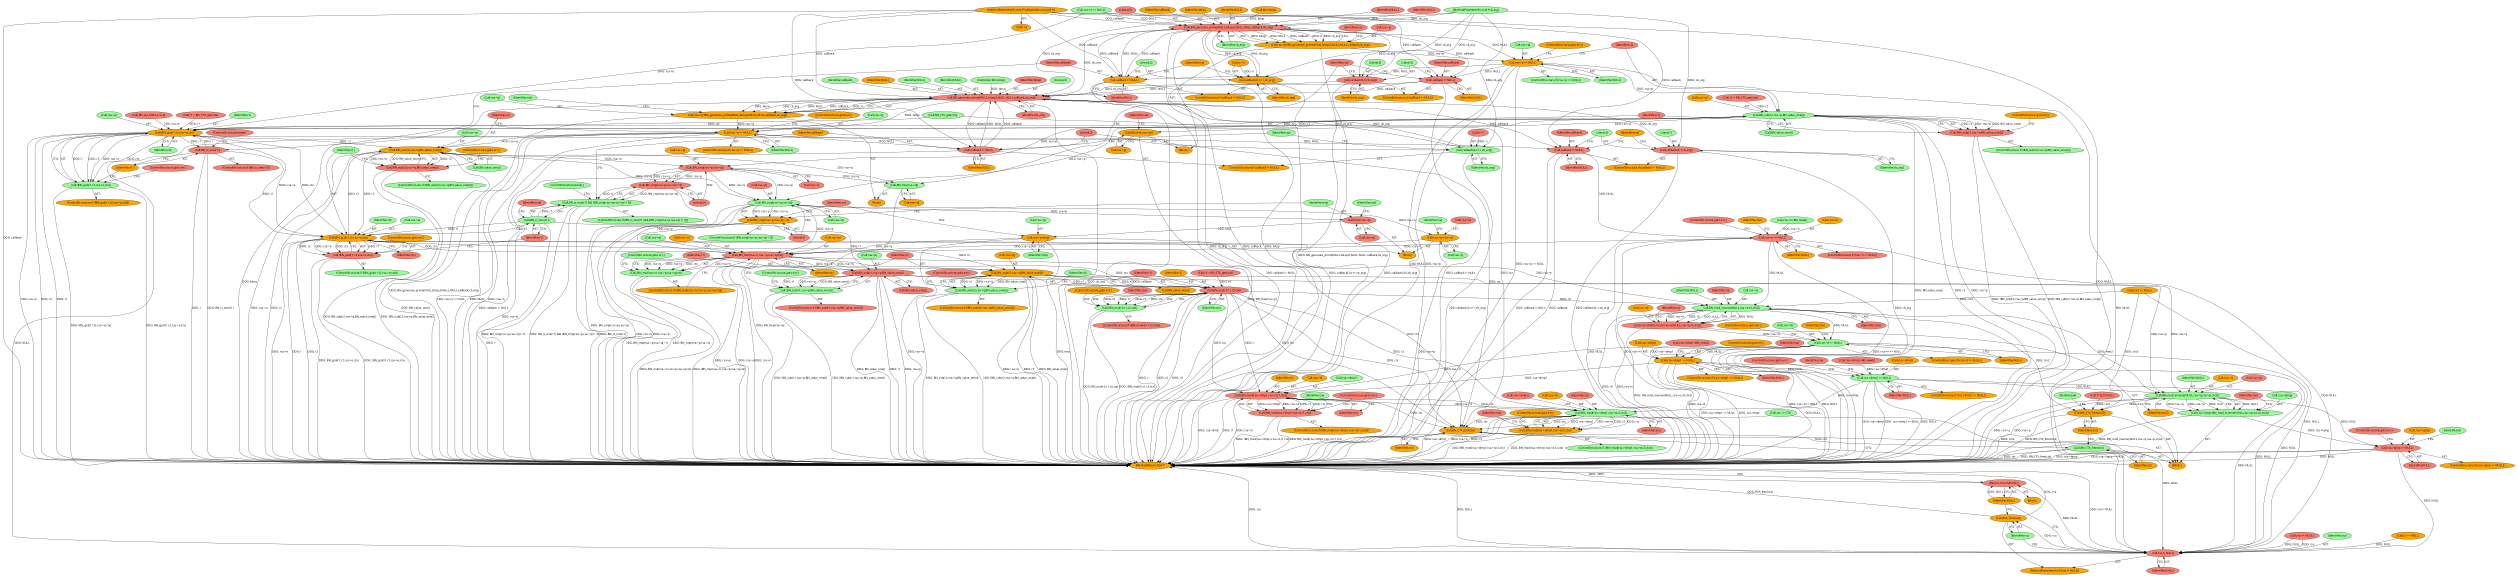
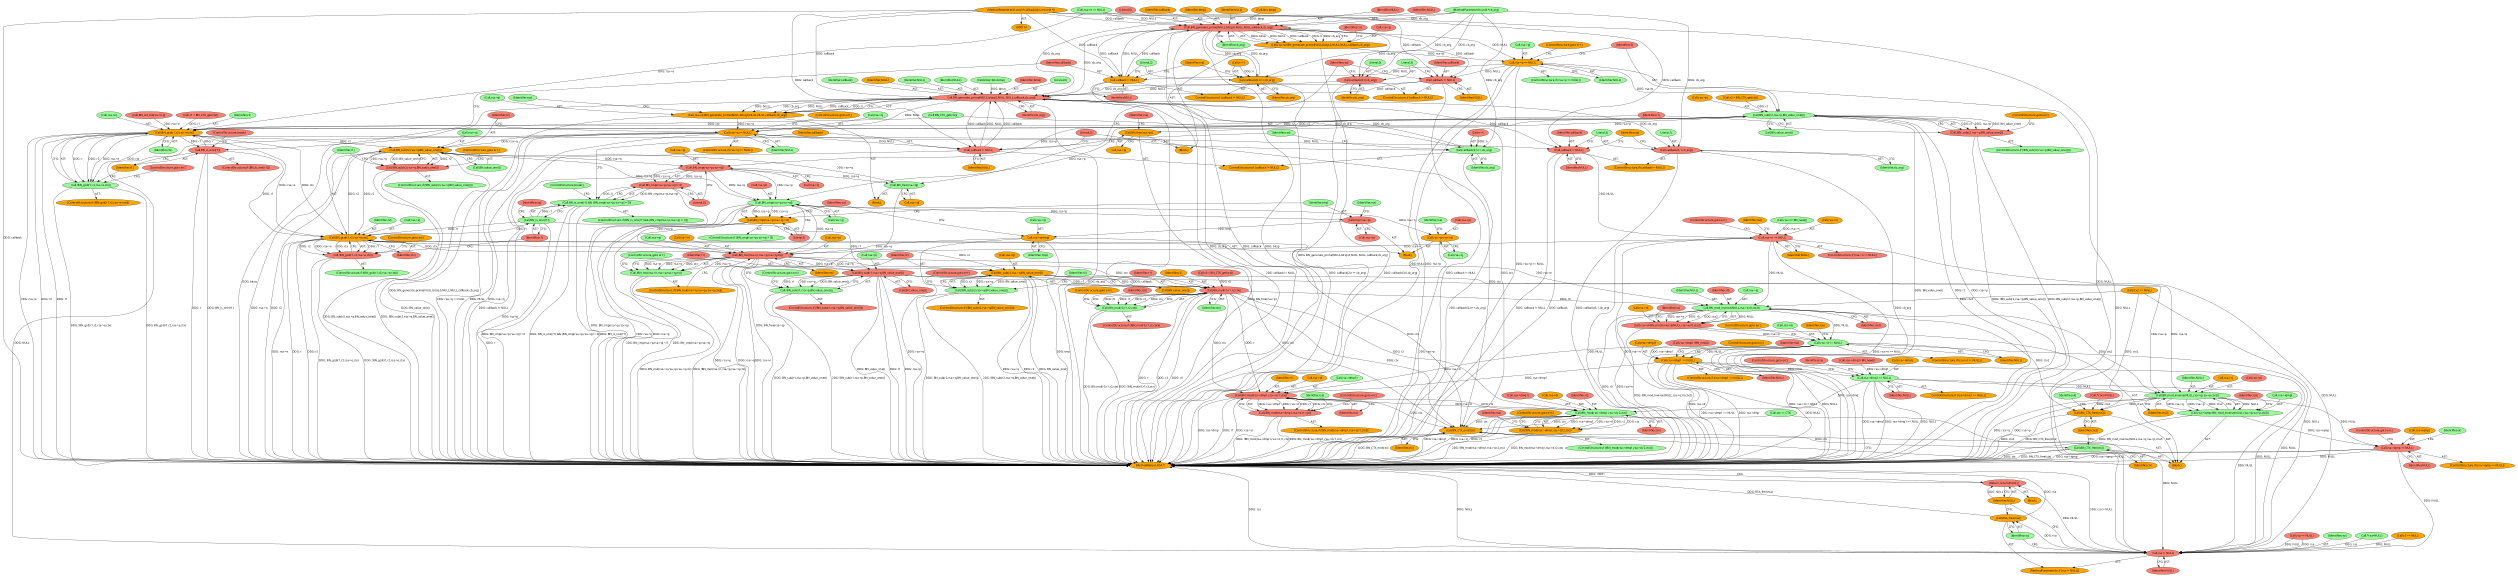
node "(Call,r2 = BN_CTX_get(ctx))": fillcolor salmon -> orange
edge "(Call,rsa->p=rsa->q)" -> "(Call,BN_mul(rsa->n,rsa->p,rsa->q,ctx))": removed, label "DDG: rsa->p"
edge "(Call,rsa->p == NULL)" -> "(Call,rsa != NULL)": label "RSA: NULL" -> "DDG: NULL"
edge "(Call,BN_mod_inverse(NULL,rsa->e,r0,ctx2))" -> "(Call,BN_mod_inverse(NULL,rsa->q,rsa->p,ctx2))": label "DDG: free2" -> "DDG: ctx2"
edge "(Call,BN_CTX_end(ctx))" -> "(MethodReturn,RSA *)": added, label "DDG: BN_CTX_end(ctx)"
node "(Call,*rsa=NULL)": added
